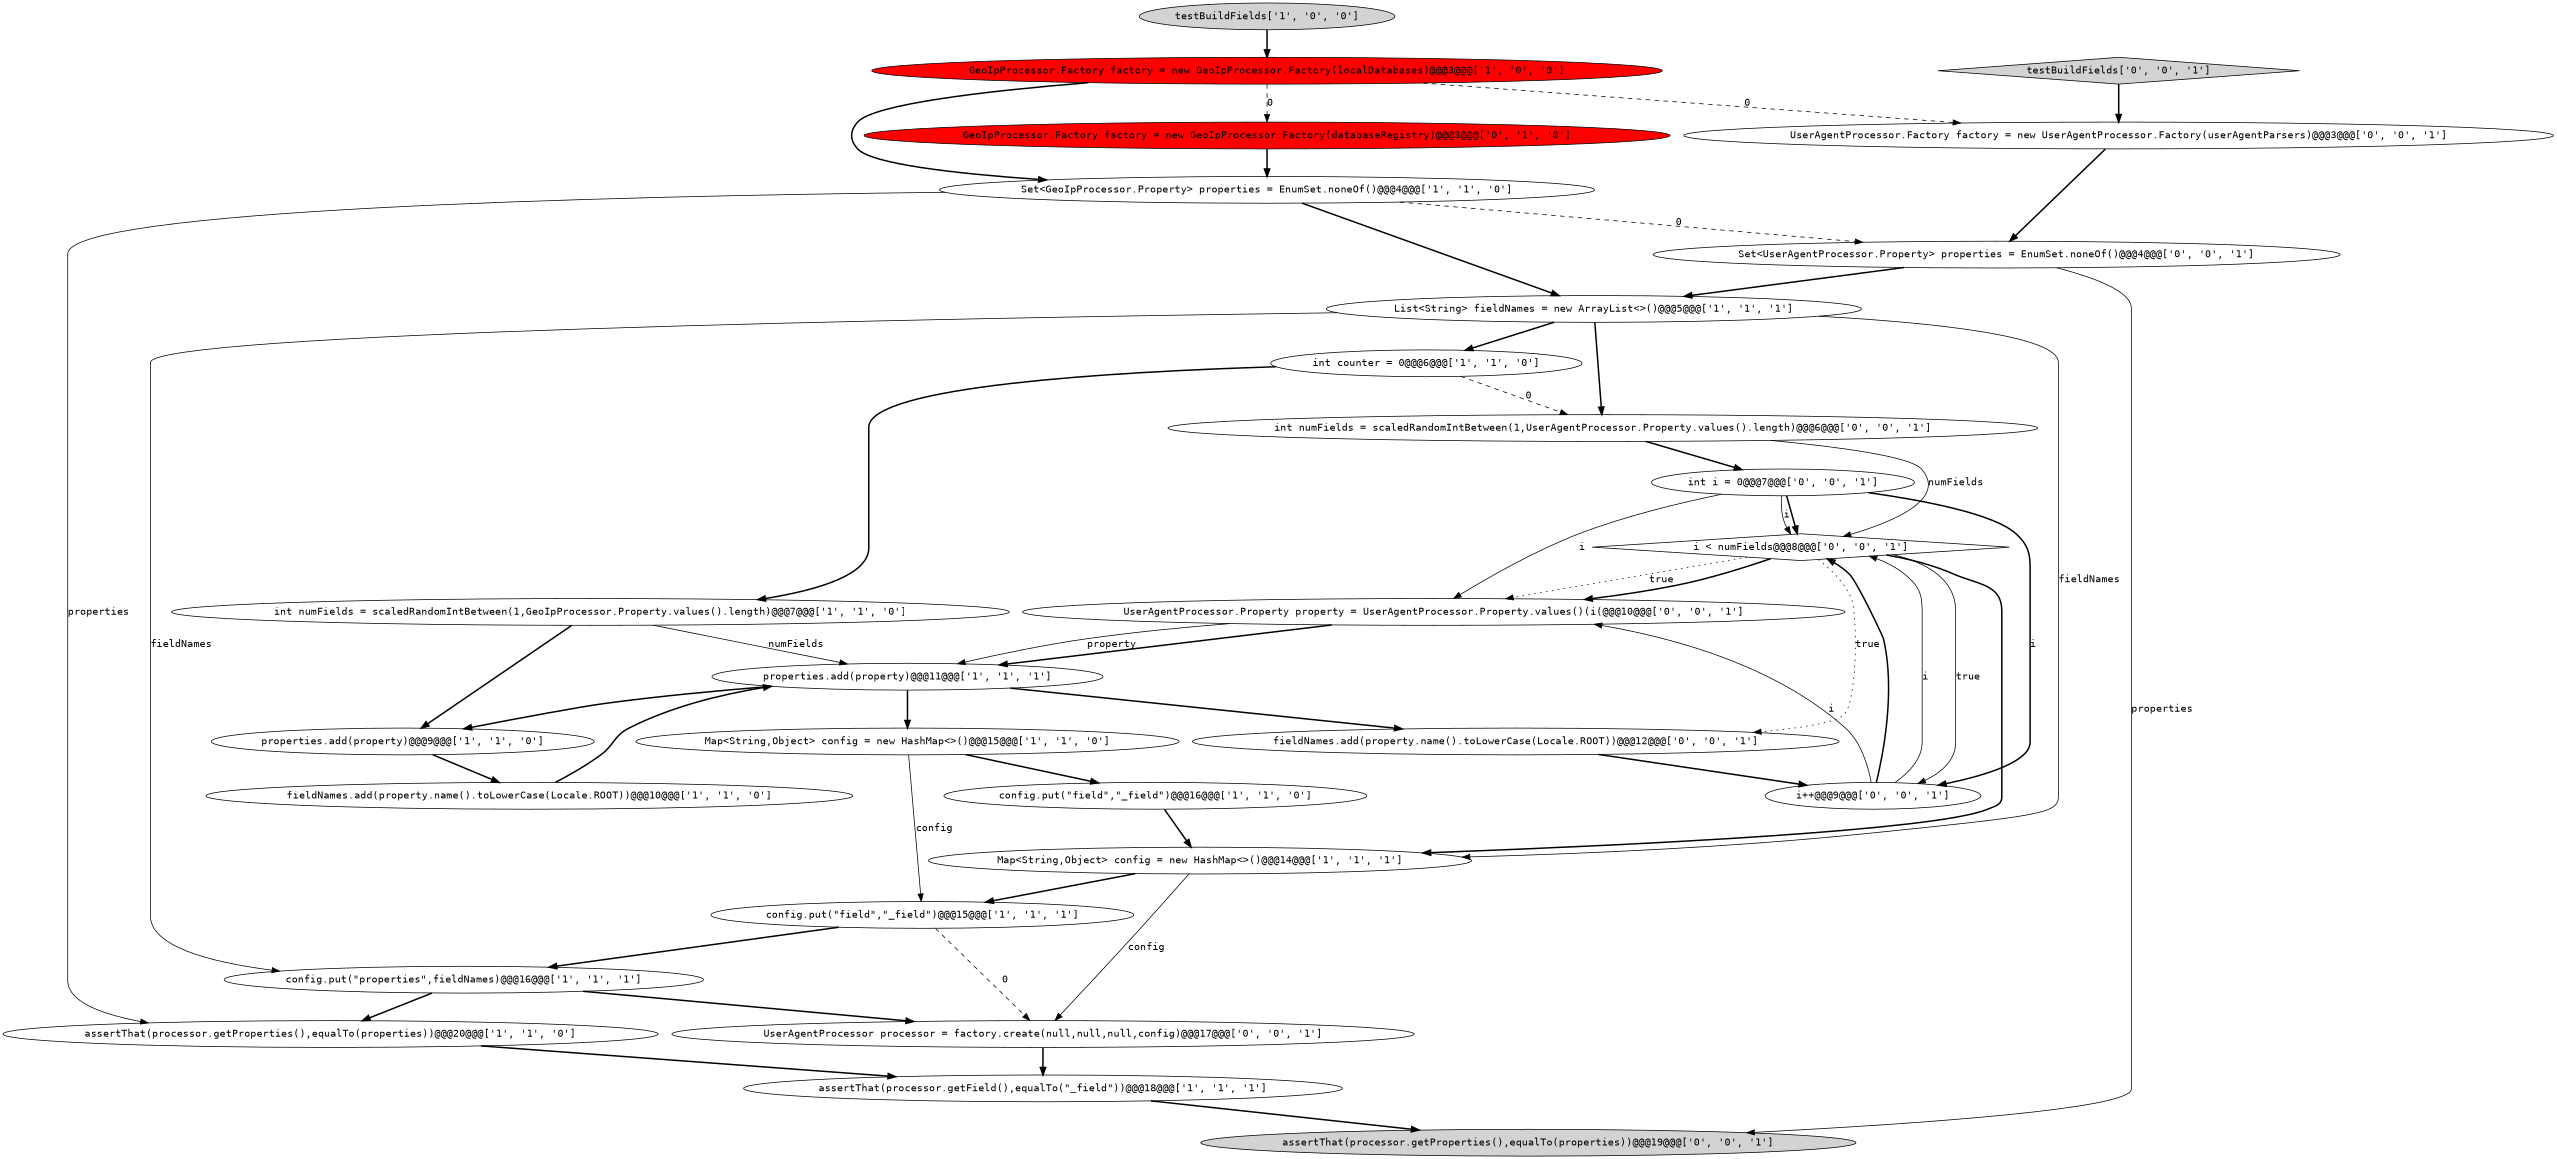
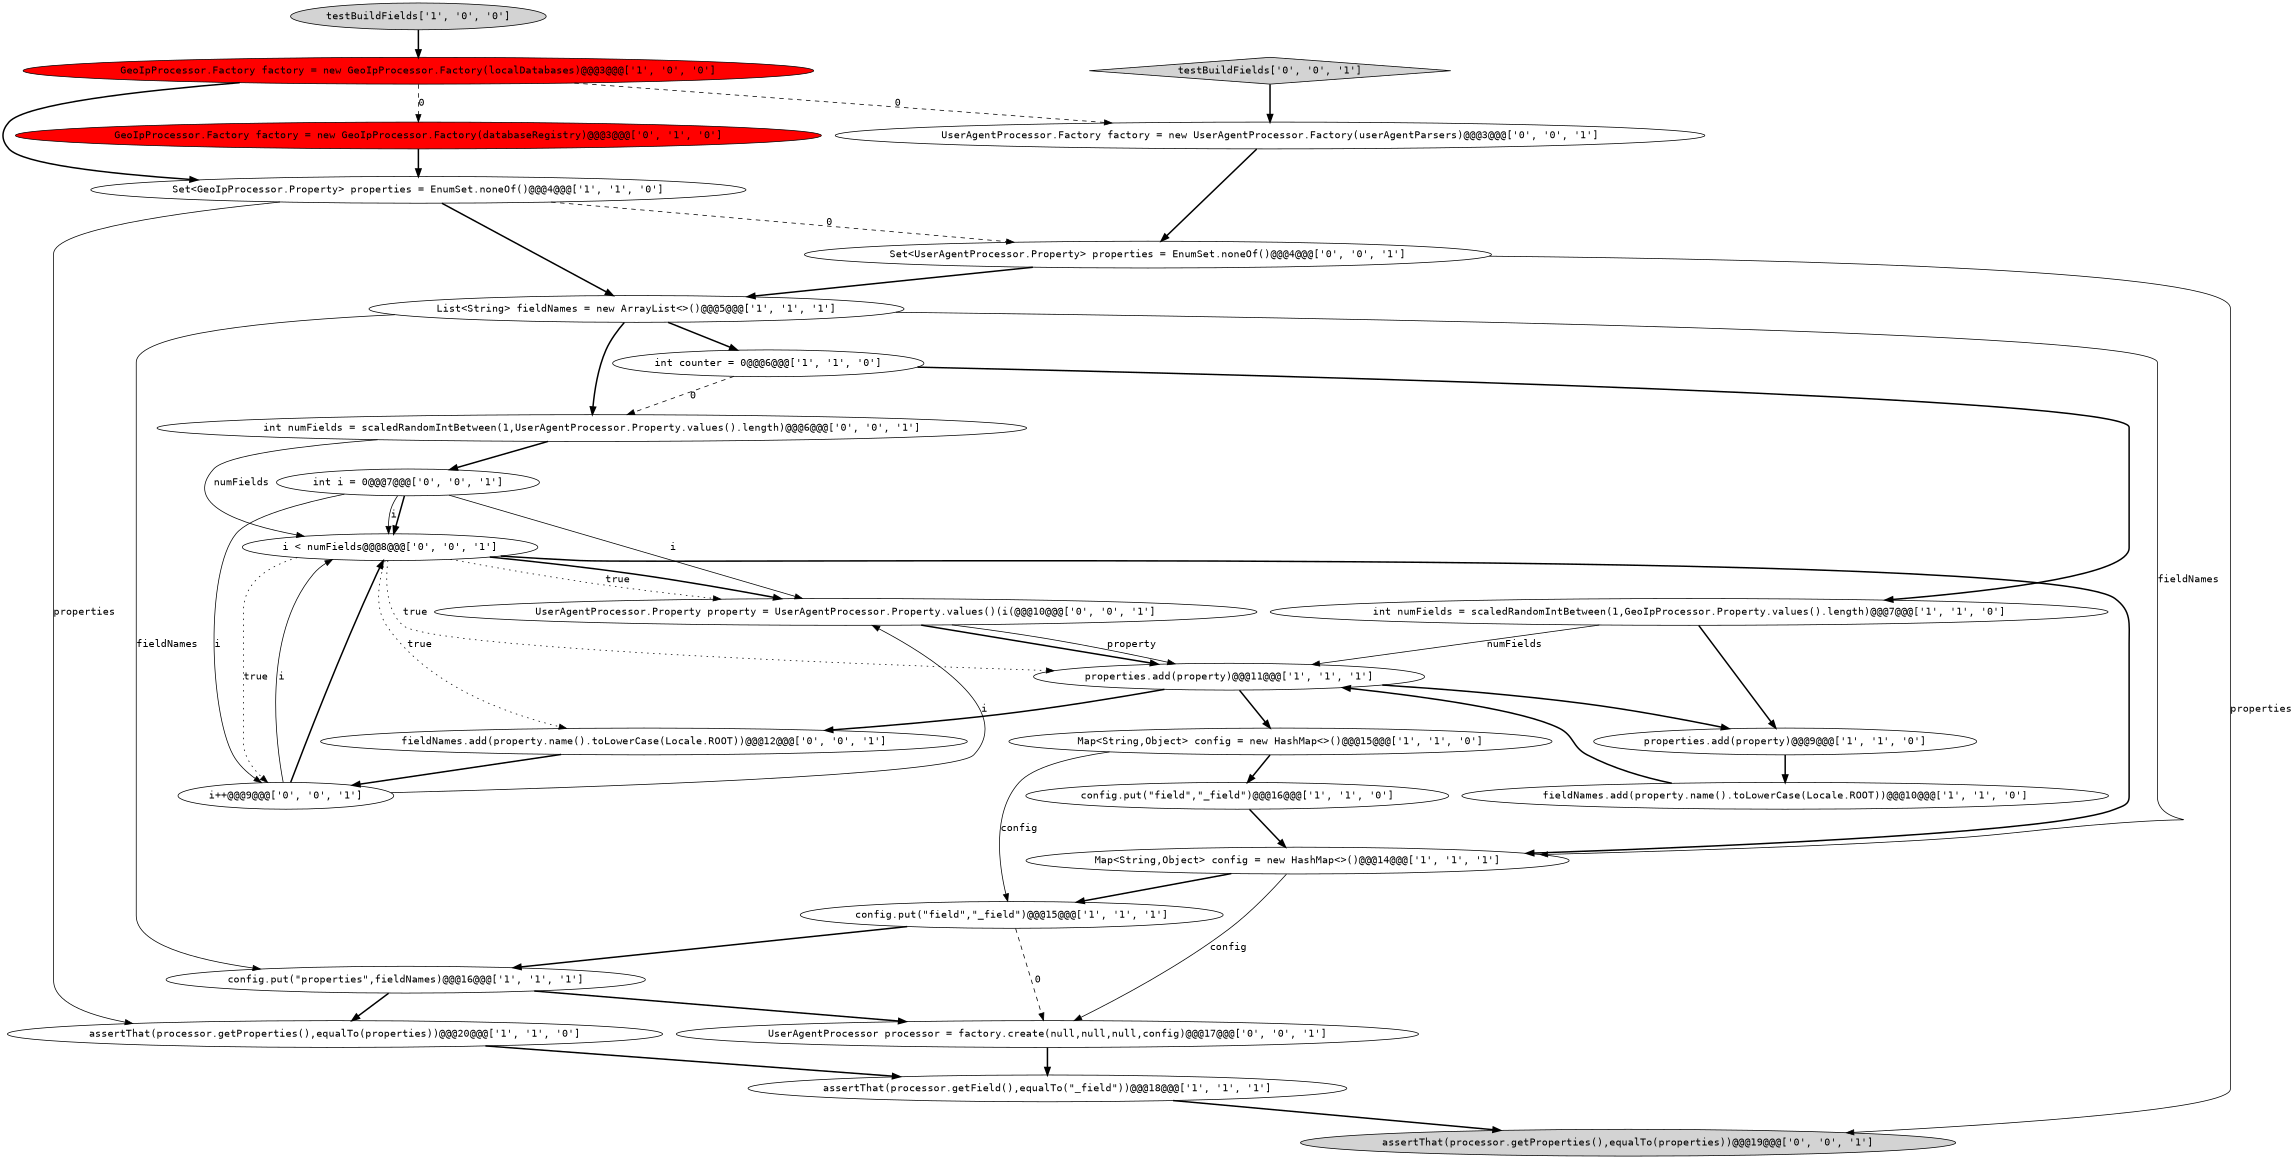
node "i < numFields@@@8@@@['0', '0', '1']": shape diamond -> ellipse
edge "int i = 0@@@7@@@['0', '0', '1']" -> "i++@@@9@@@['0', '0', '1']": style bold -> solid
edge "i < numFields@@@8@@@['0', '0', '1']" -> "properties.add(property)@@@11@@@['1', '1', '1']": added, label "true"
edge "i < numFields@@@8@@@['0', '0', '1']" -> "i++@@@9@@@['0', '0', '1']": style solid -> dotted
